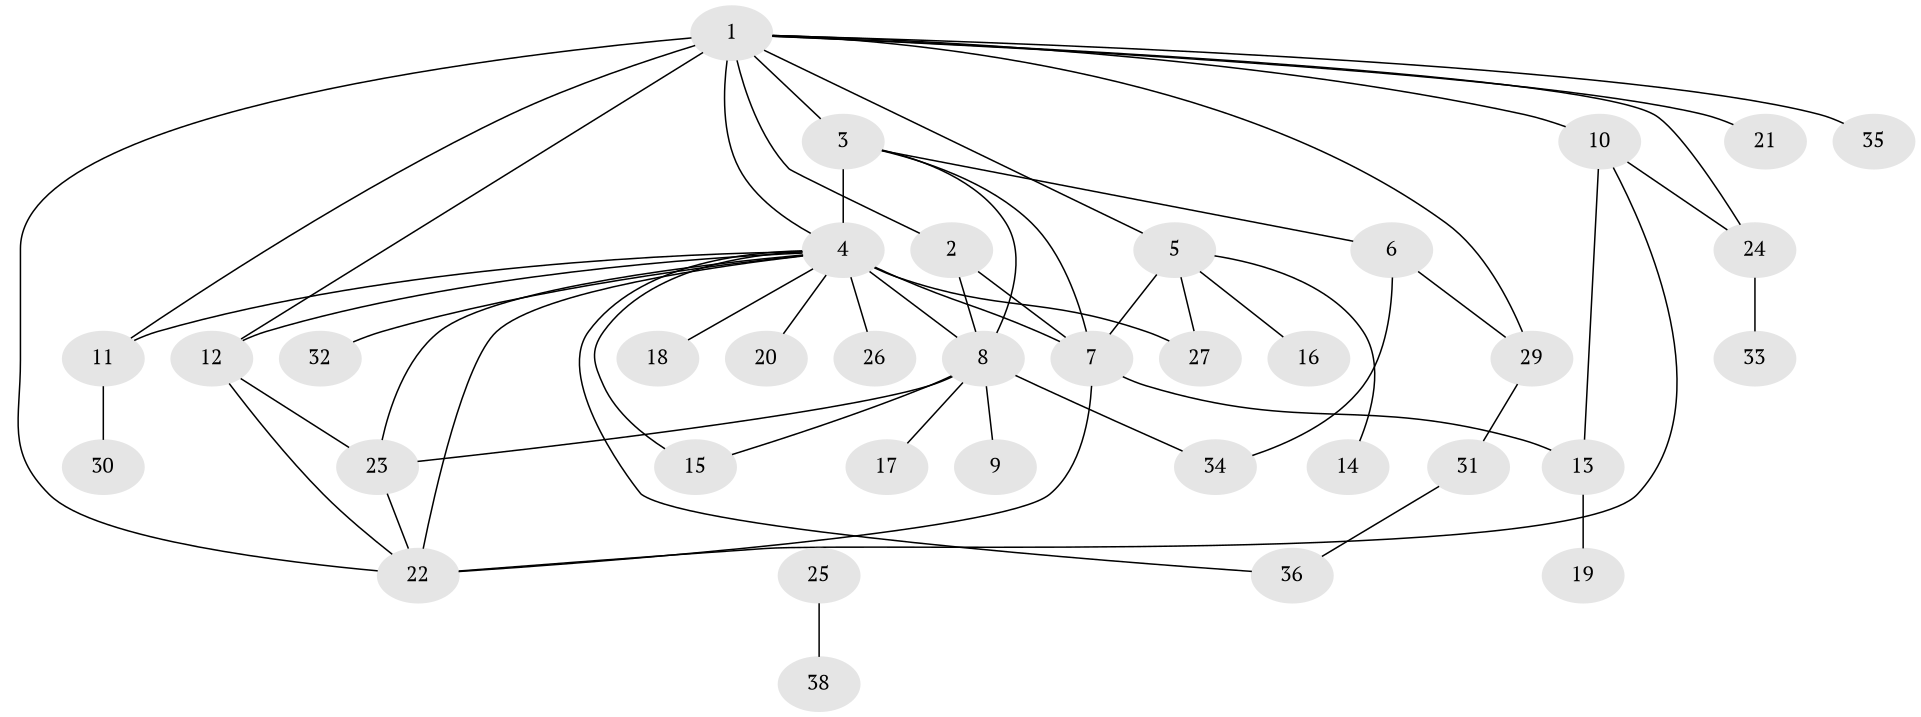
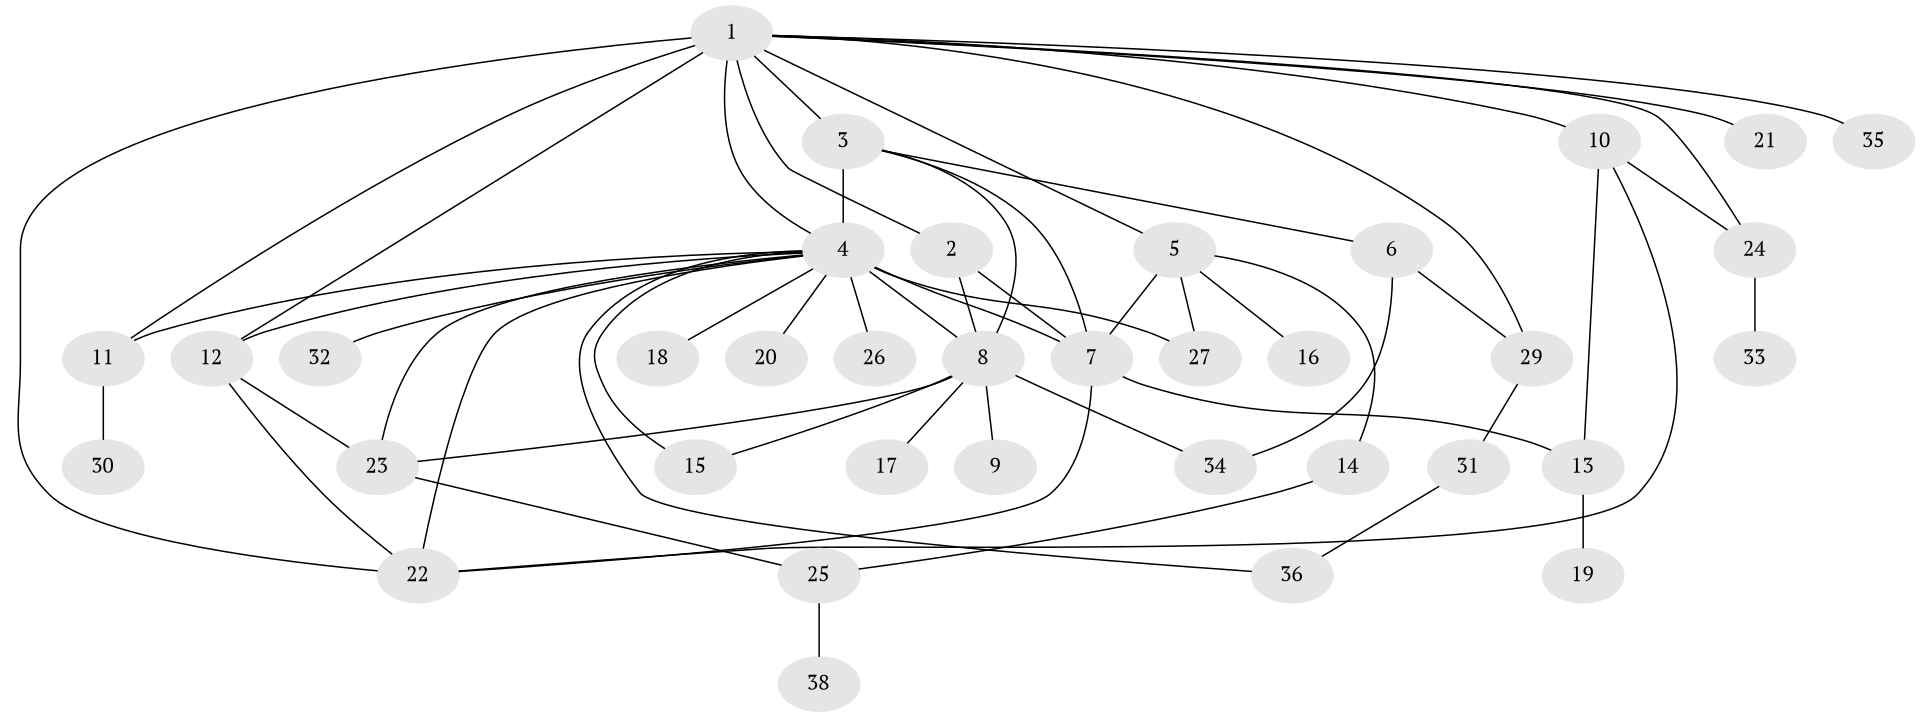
edge "23" -- "22": now "23" -- "25"
edge "14" -- "25": added
